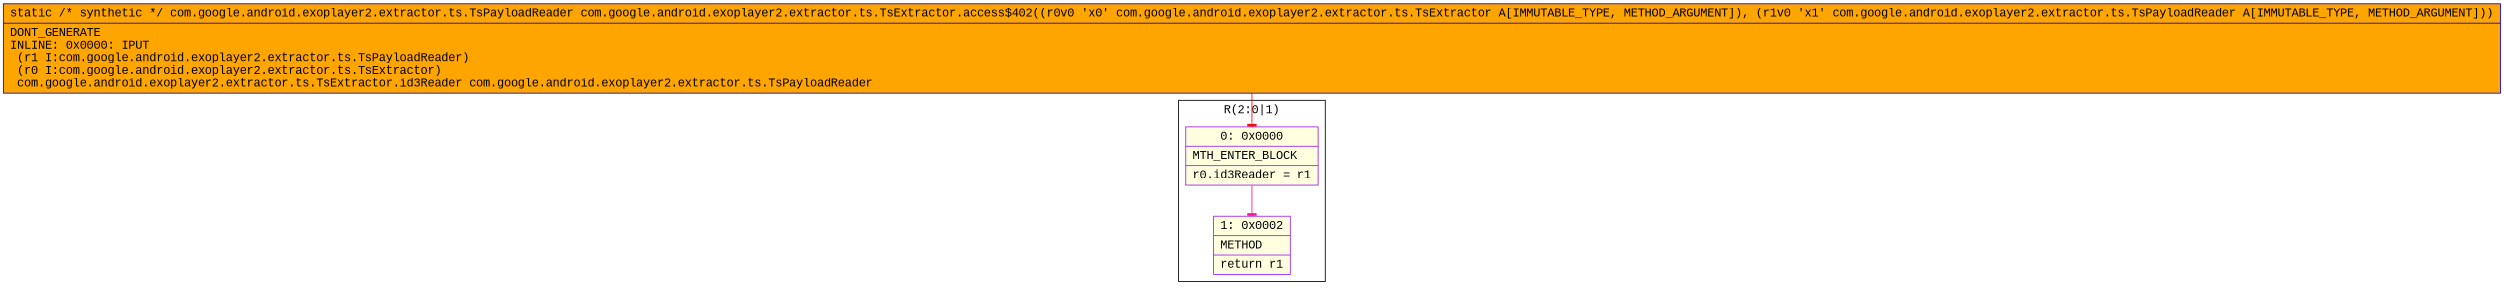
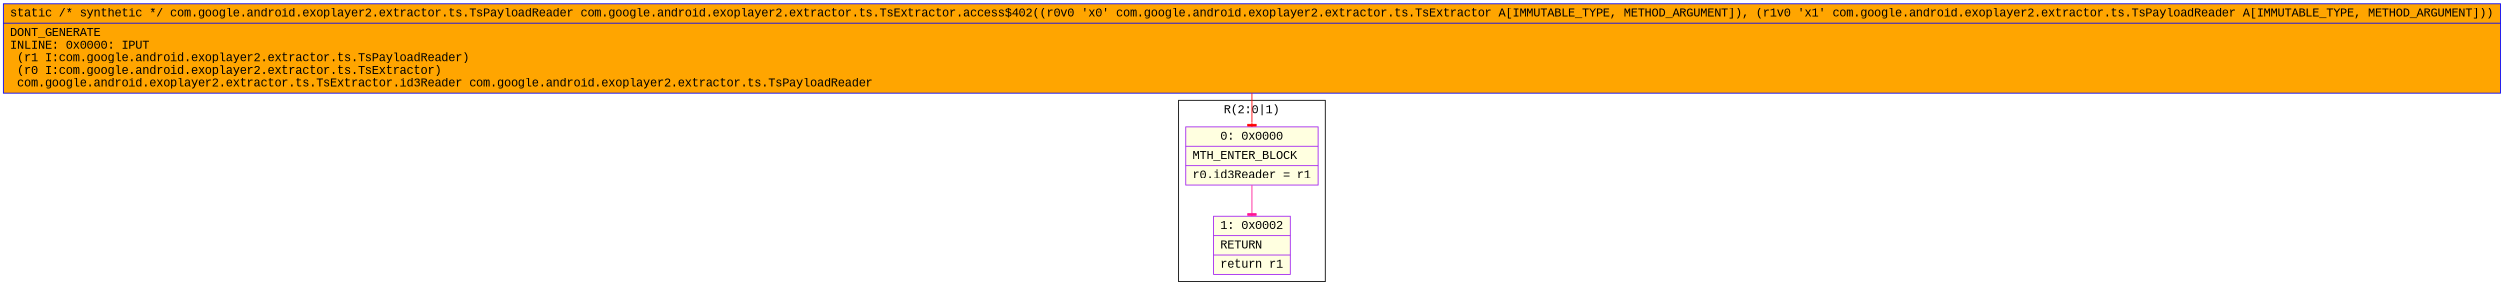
node "1: 0x0002": text "METHOD" -> "RETURN"
